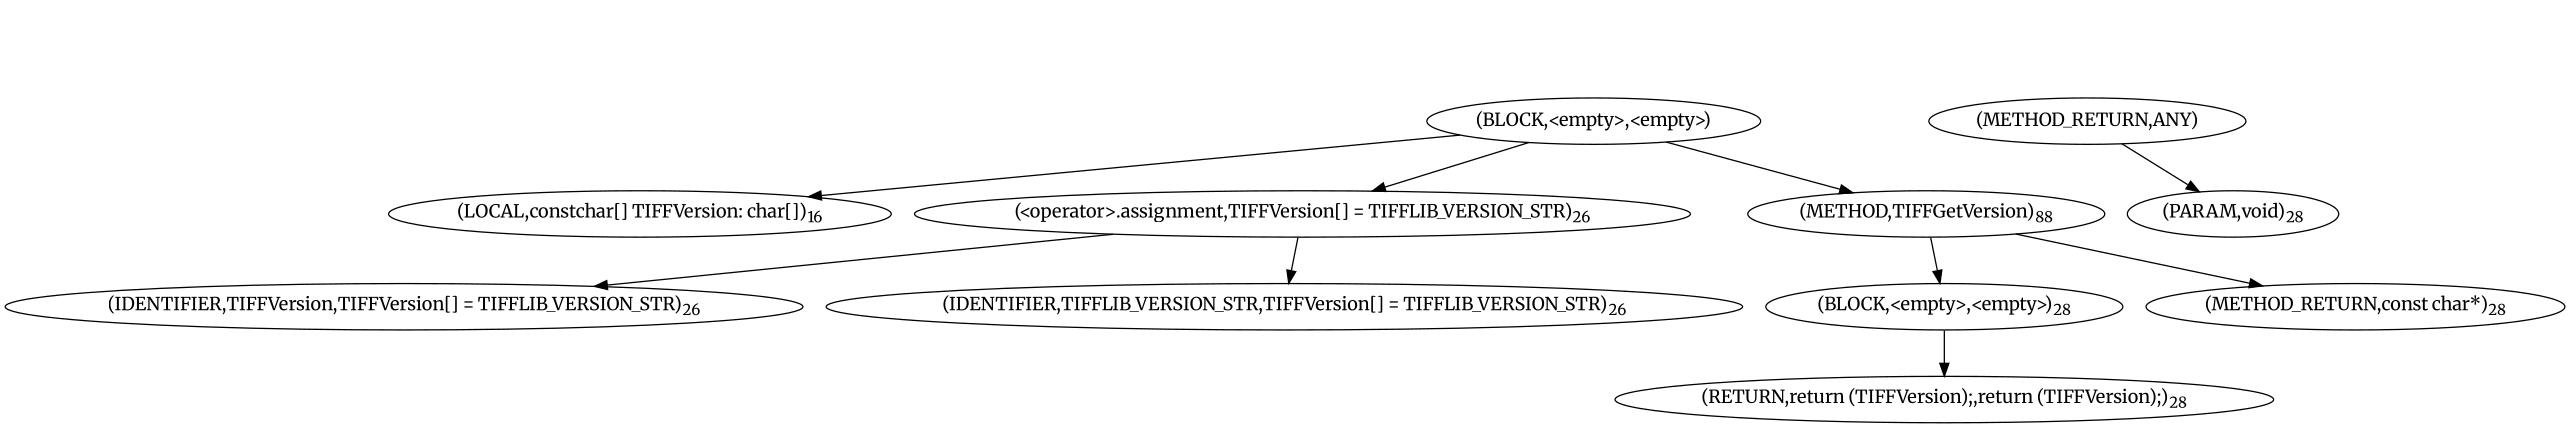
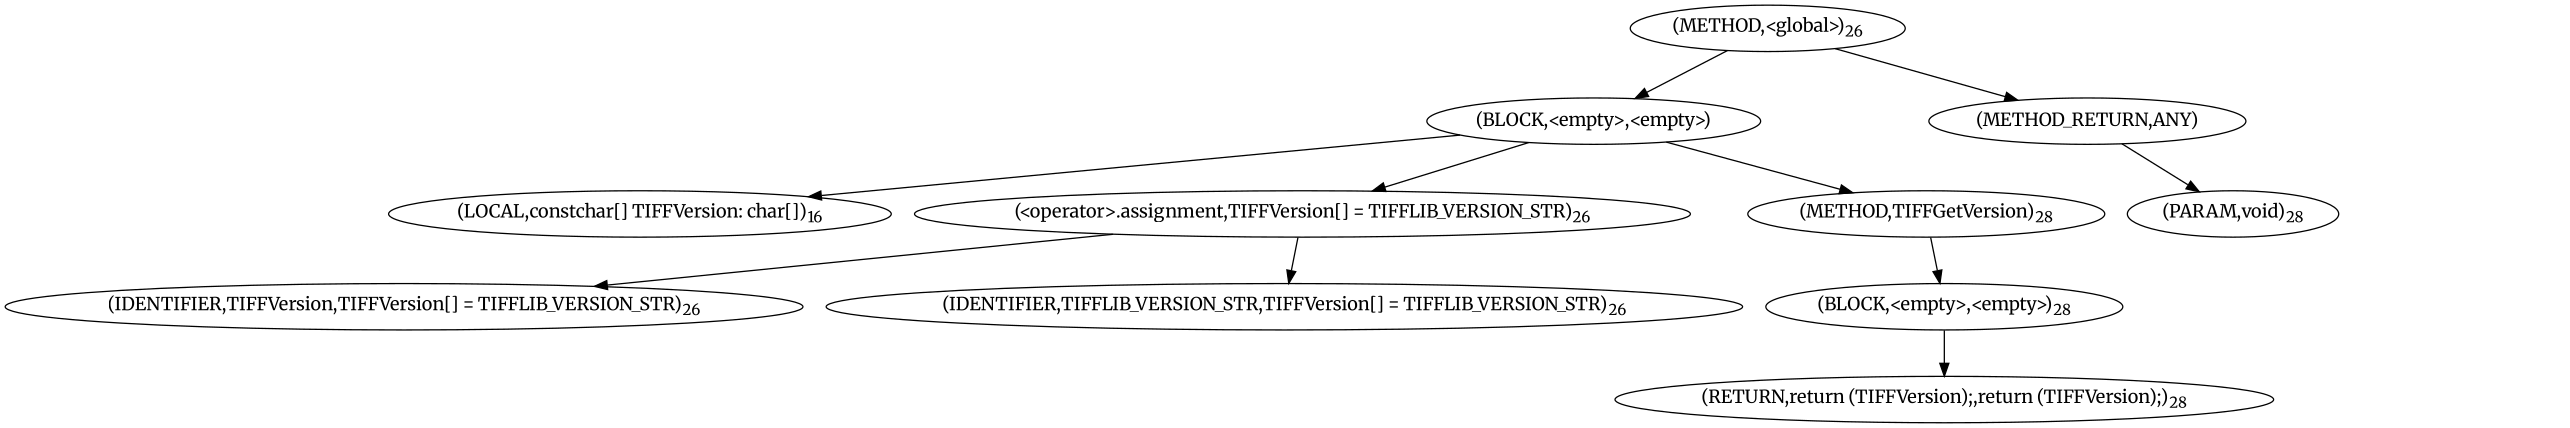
node "(METHOD,<global>)": added
node "(METHOD,TIFFGetVersion)": text "88" -> "28"
node "(METHOD_RETURN,const char*)": removed
